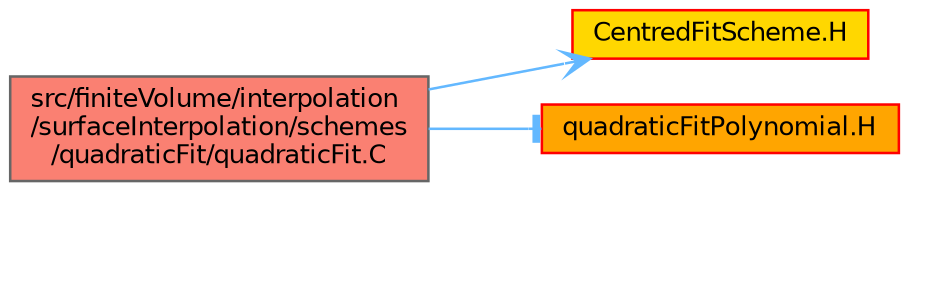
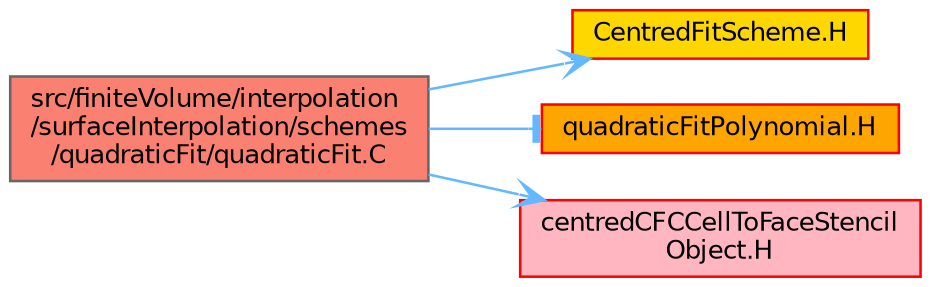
node "centredCFCCellToFaceStencil Object.H": added
